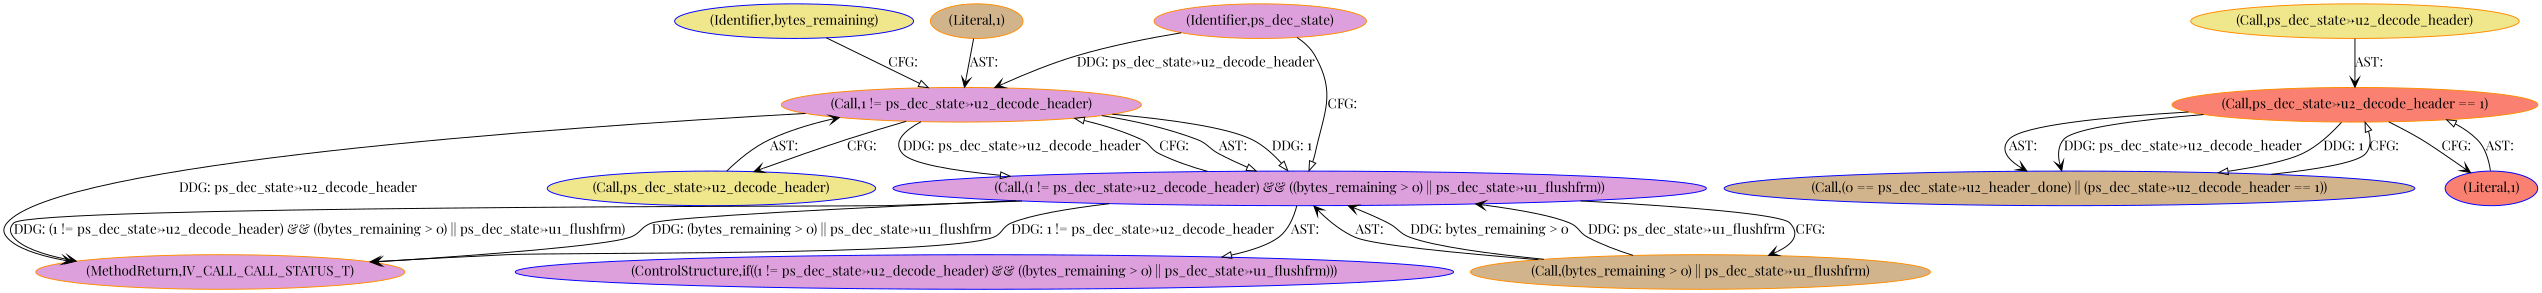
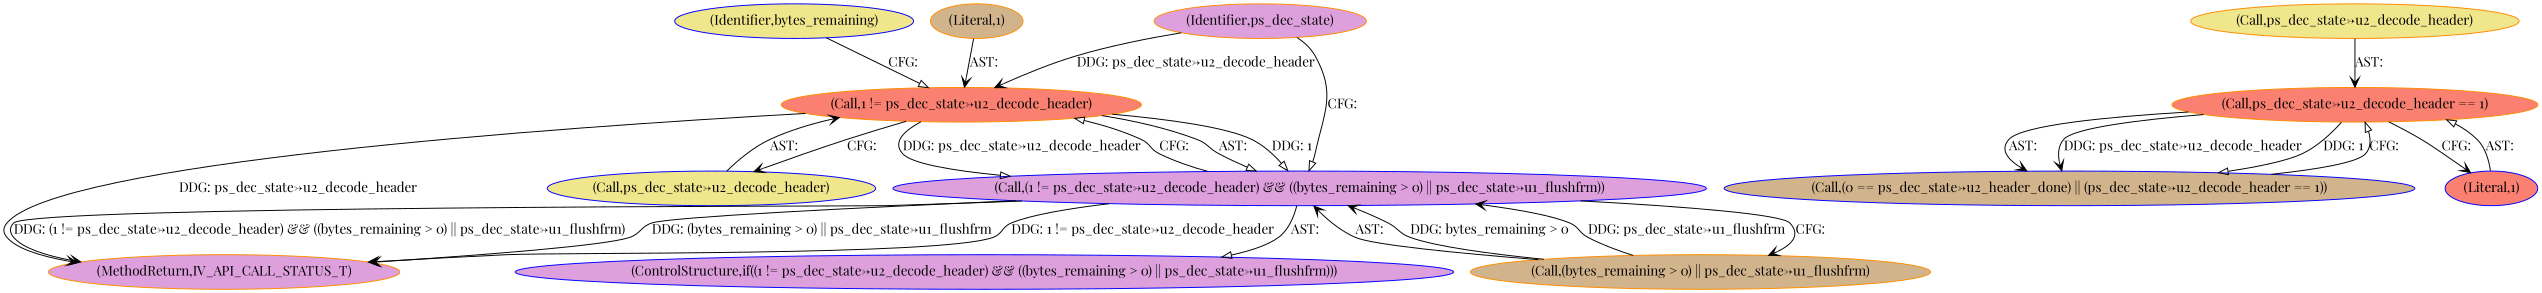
node "(Call,1 != ps_dec_state->u2_decode_header)": fillcolor plum -> salmon
node "(MethodReturn,IV_CALL_CALL_STATUS_T)": label "(MethodReturn,IV_CALL_CALL_STATUS_T)" -> "(MethodReturn,IV_API_CALL_STATUS_T)"
